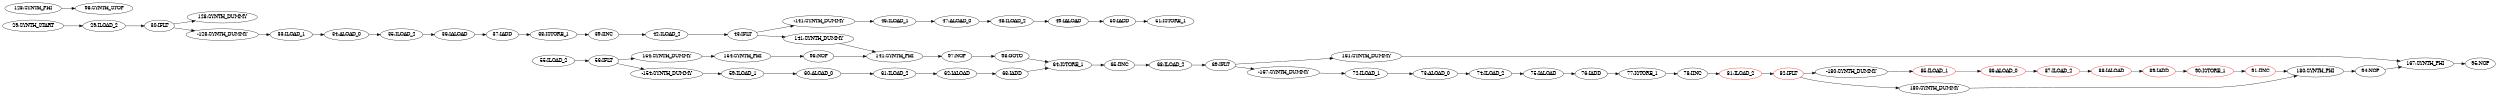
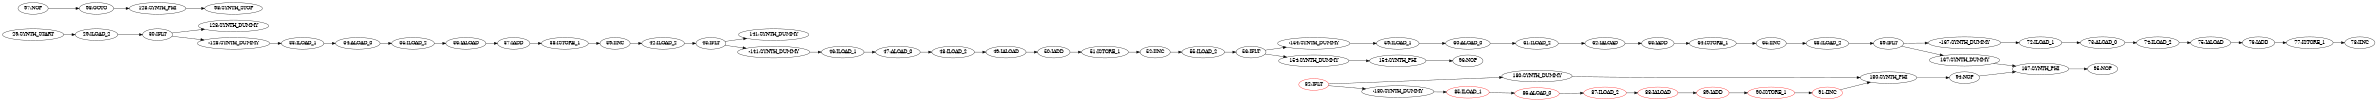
node "52:IINC": added
node "141:SYNTH_PHI": removed
node "161:SYNTH_DUMMY": label "161:SYNTH_DUMMY" -> "167:SYNTH_DUMMY"
edge "98:GOTO" -> "64:ISTORE_1": now "98:GOTO" -> "128:SYNTH_PHI"
node "81:ILOAD_2": removed
